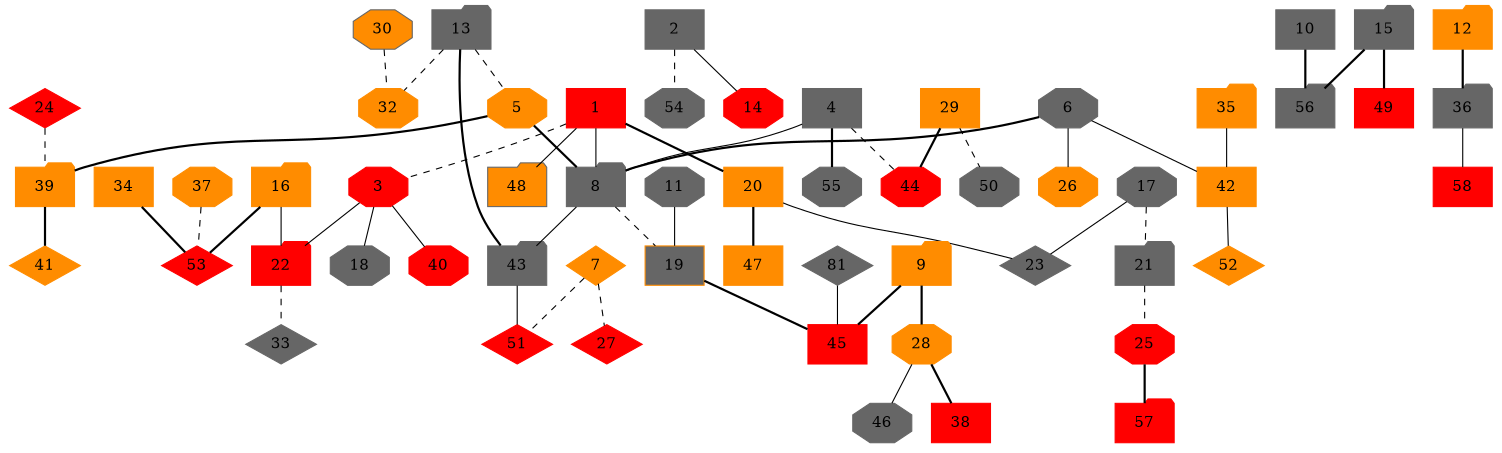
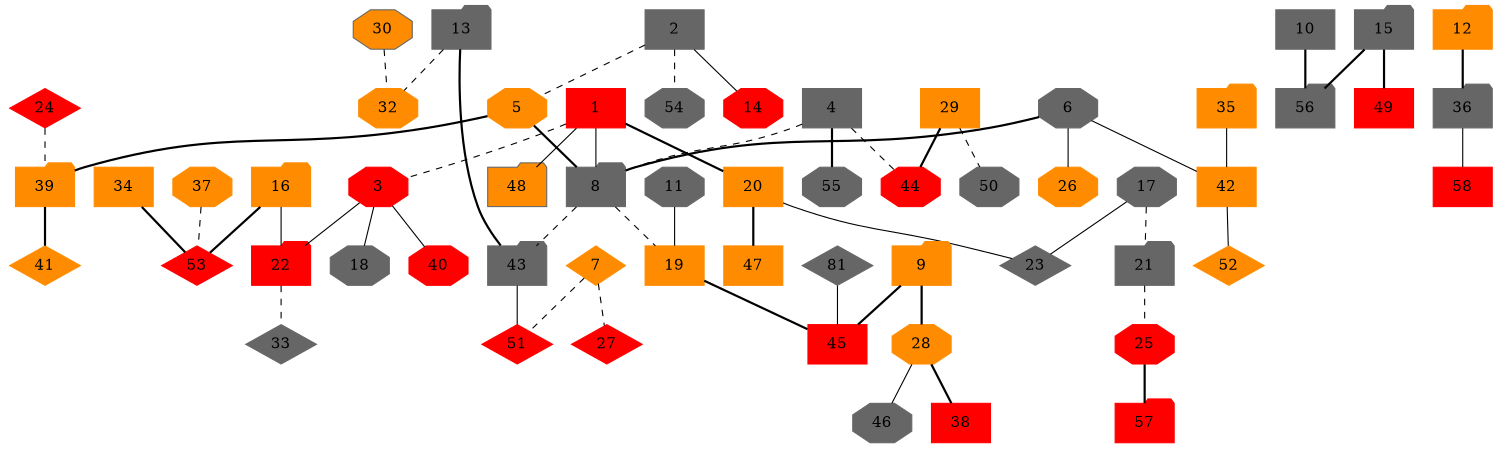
edge "13" -- "5": now "2" -- "5"
edge "4" -- "8": style solid -> dashed
edge "8" -- "43": style solid -> dashed
node "19": fillcolor gray40 -> darkorange
